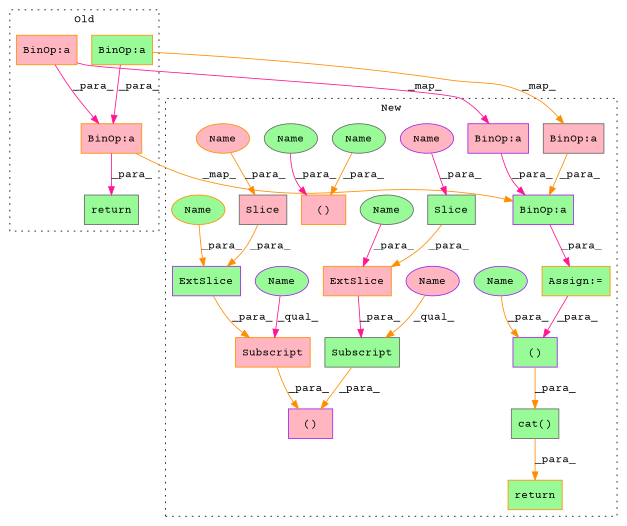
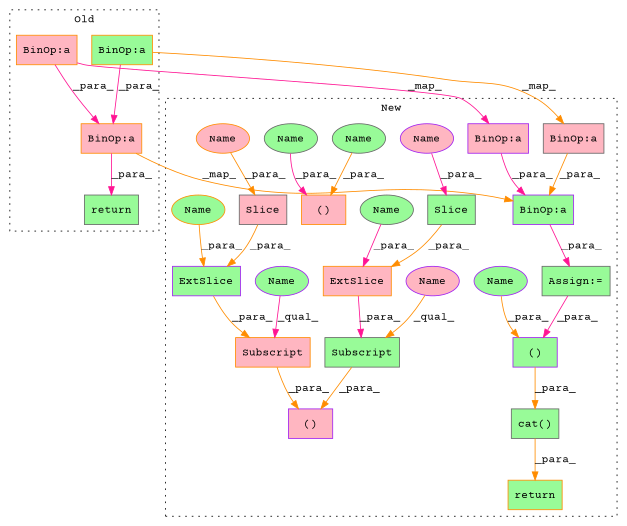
node "Assign:=": color darkorange -> gray40
